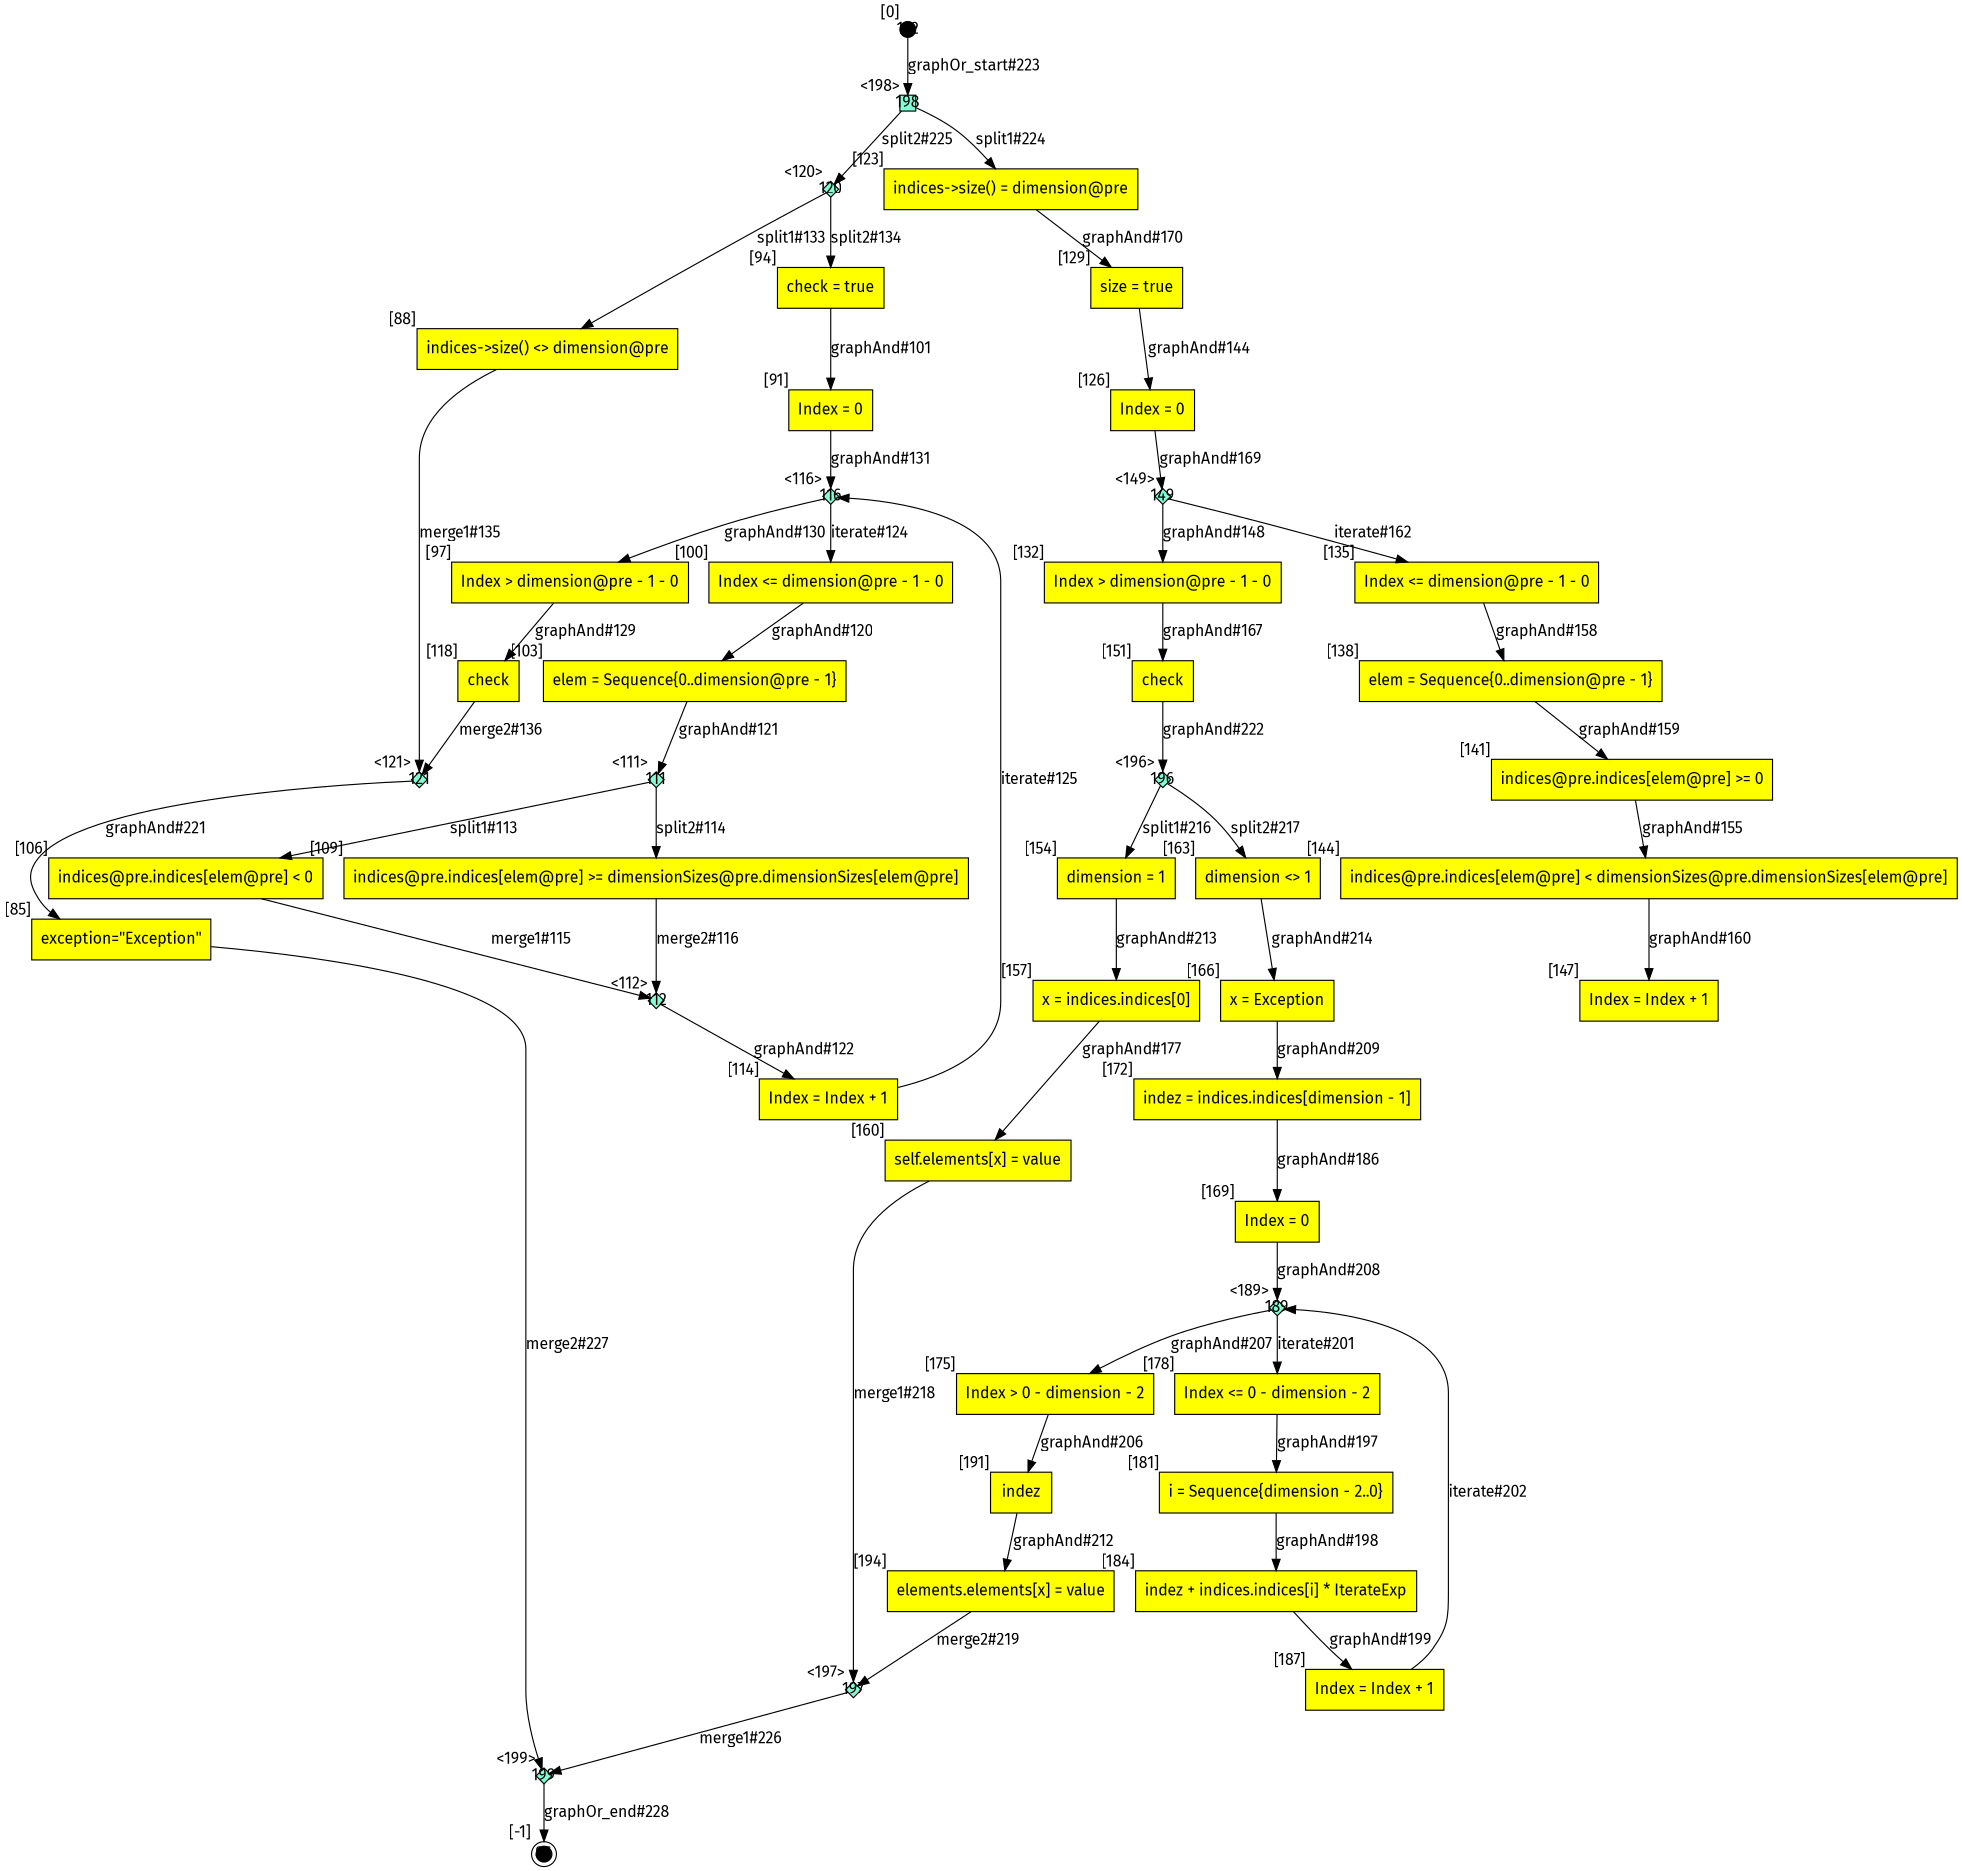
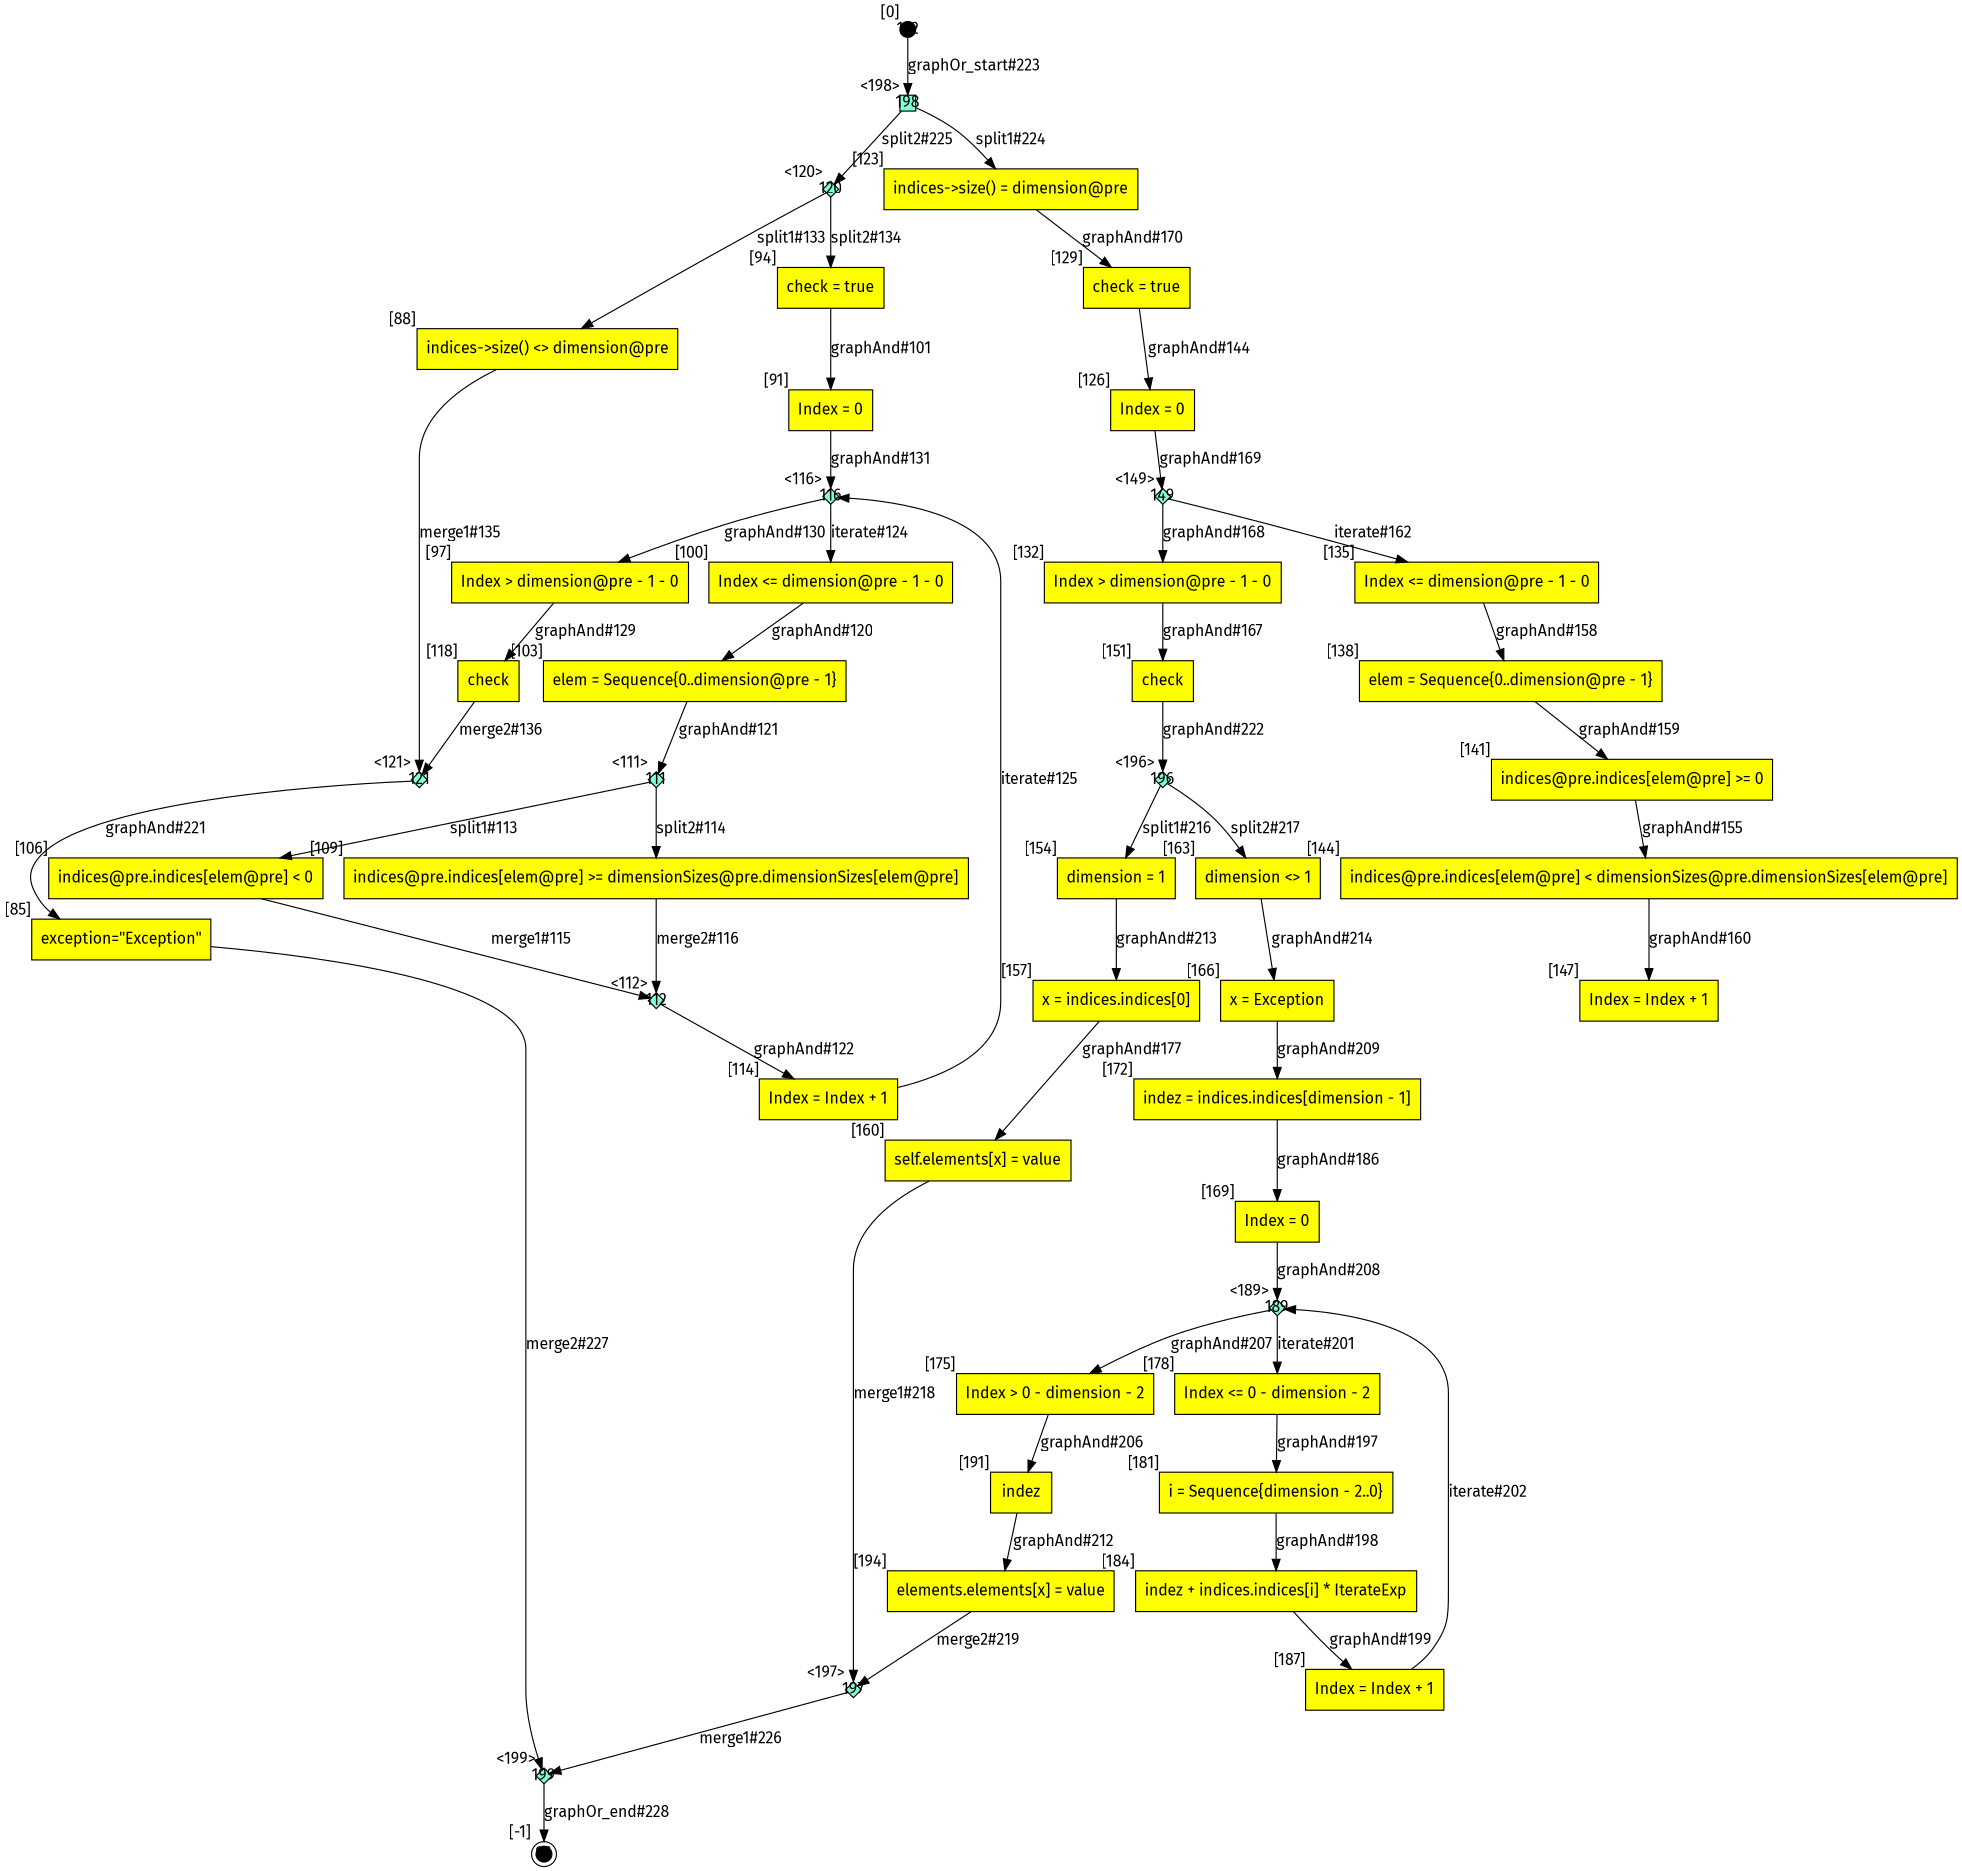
node "size = true [129]": label "size = true [129]" -> "check = true [129]"
edge "149 <149>" -> "Index > dimension@pre - 1 - 0 [132]": label "graphAnd#148" -> "graphAnd#168"
